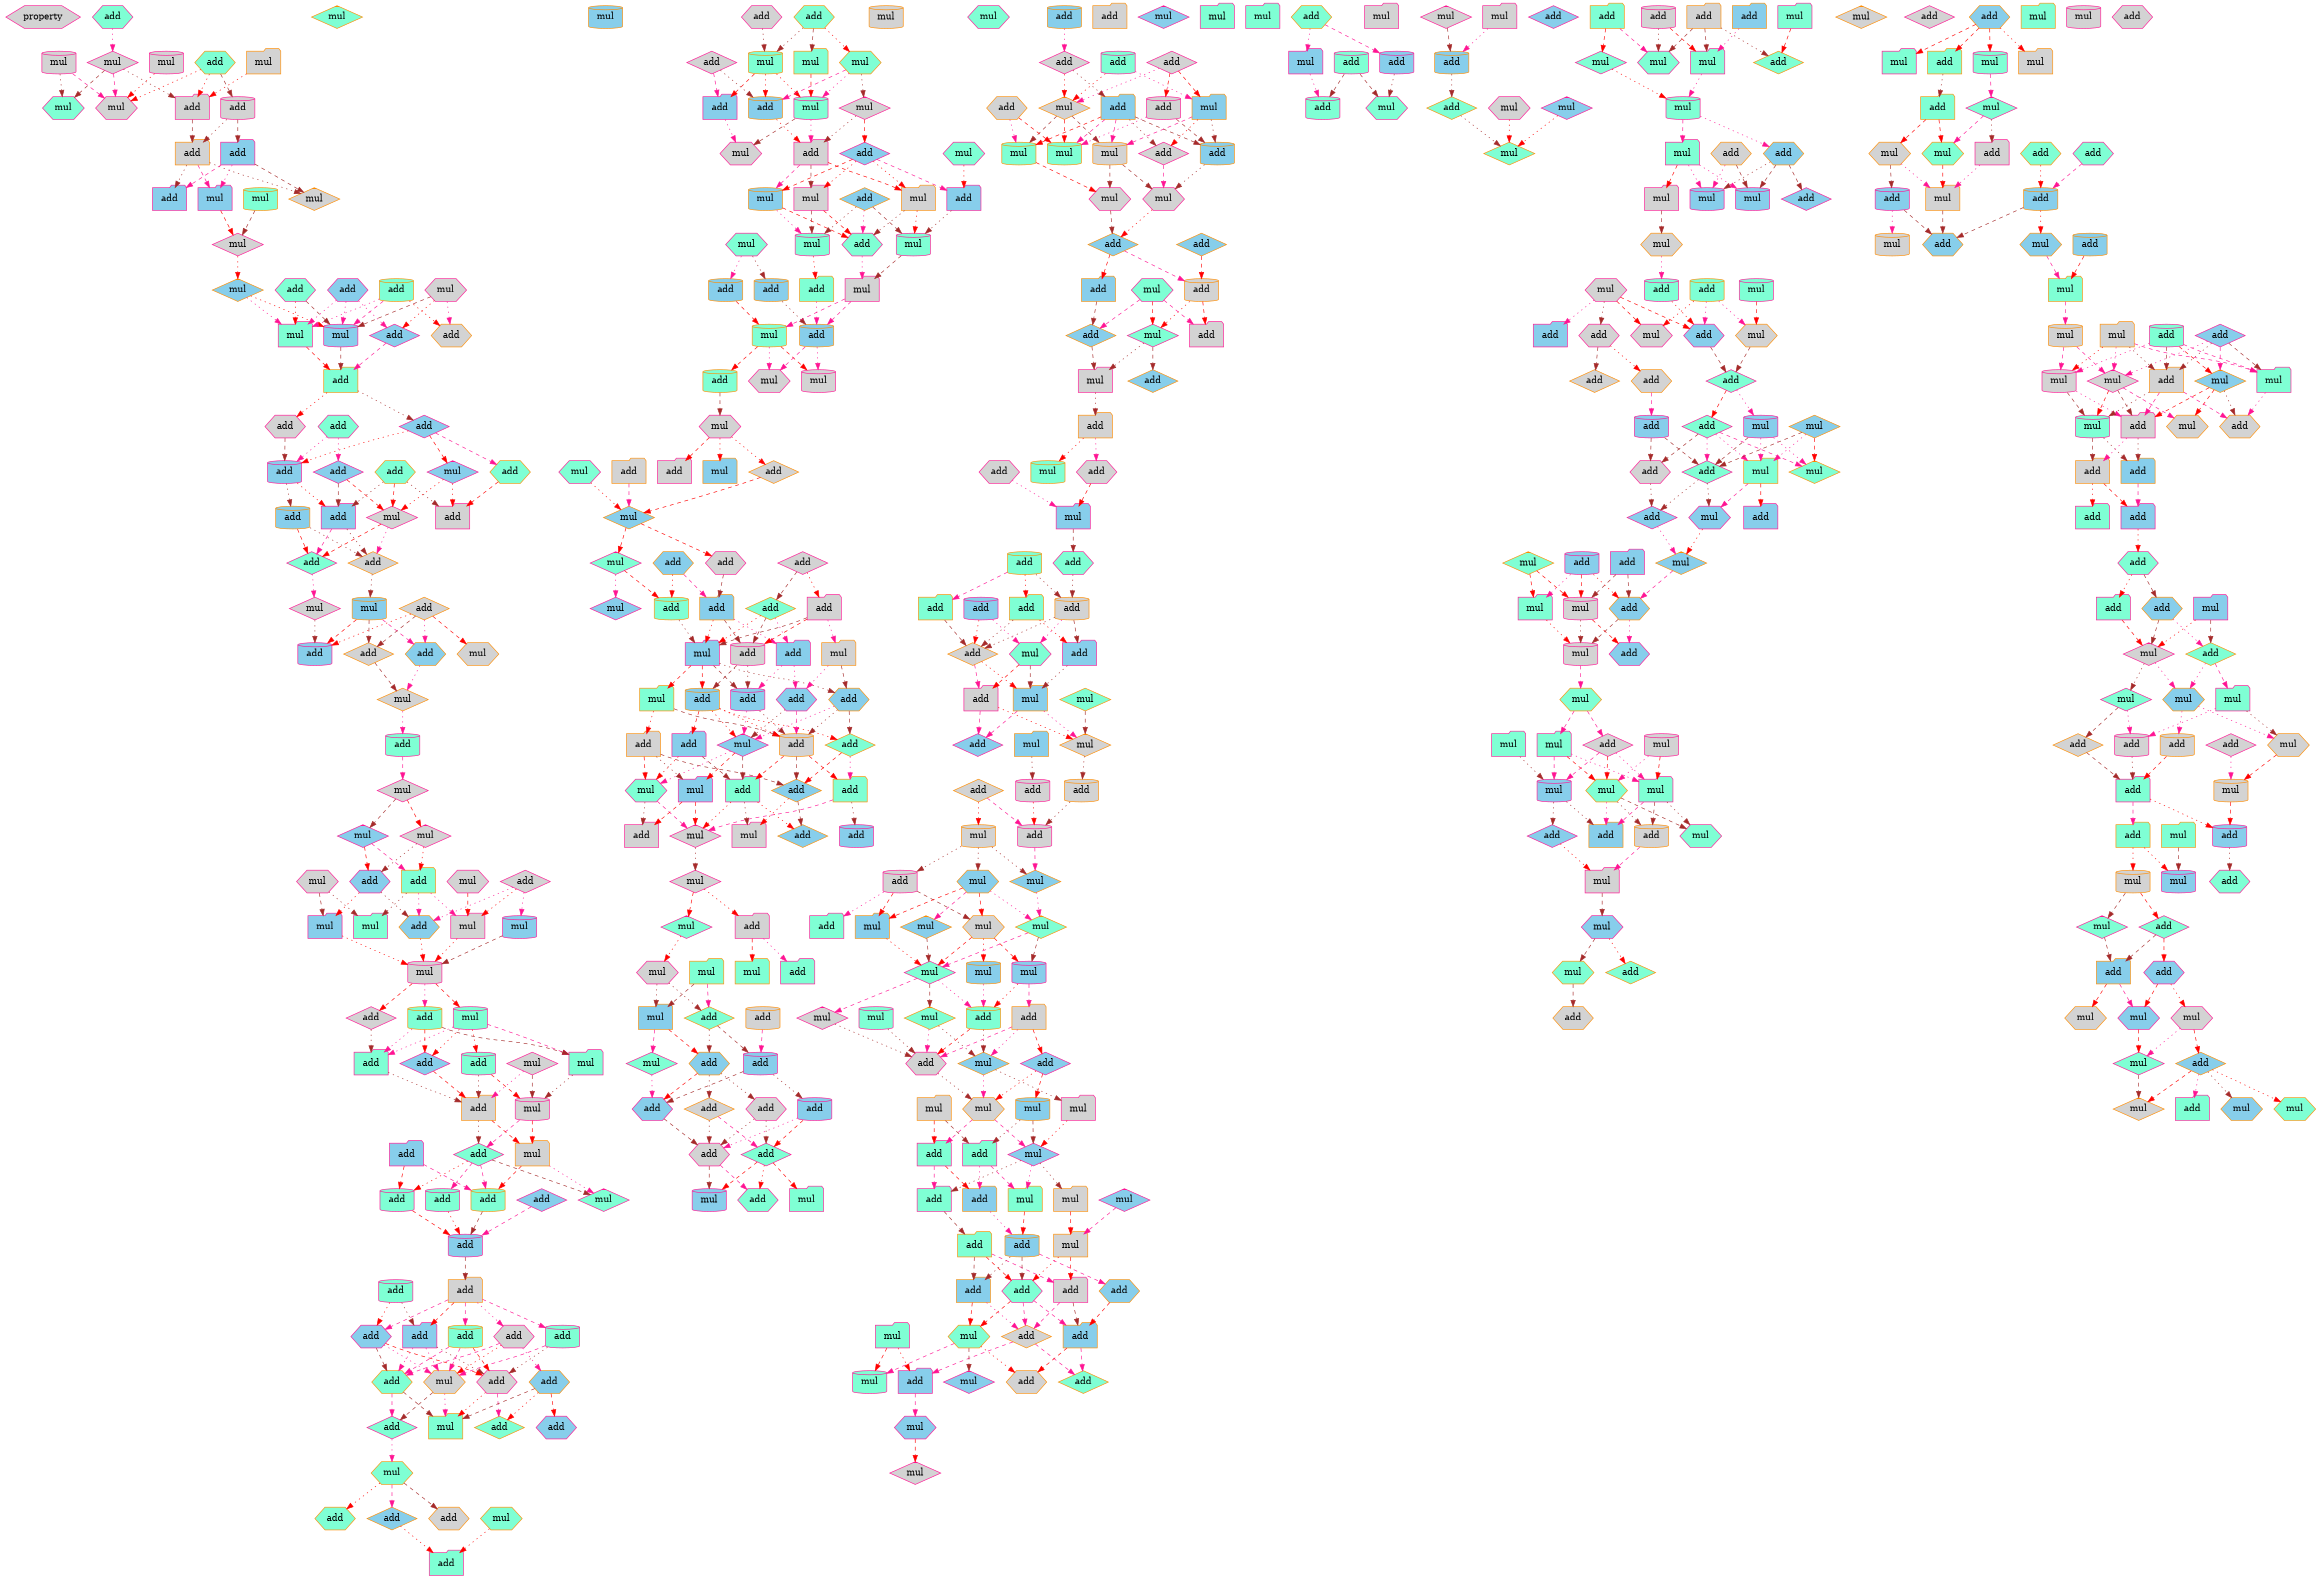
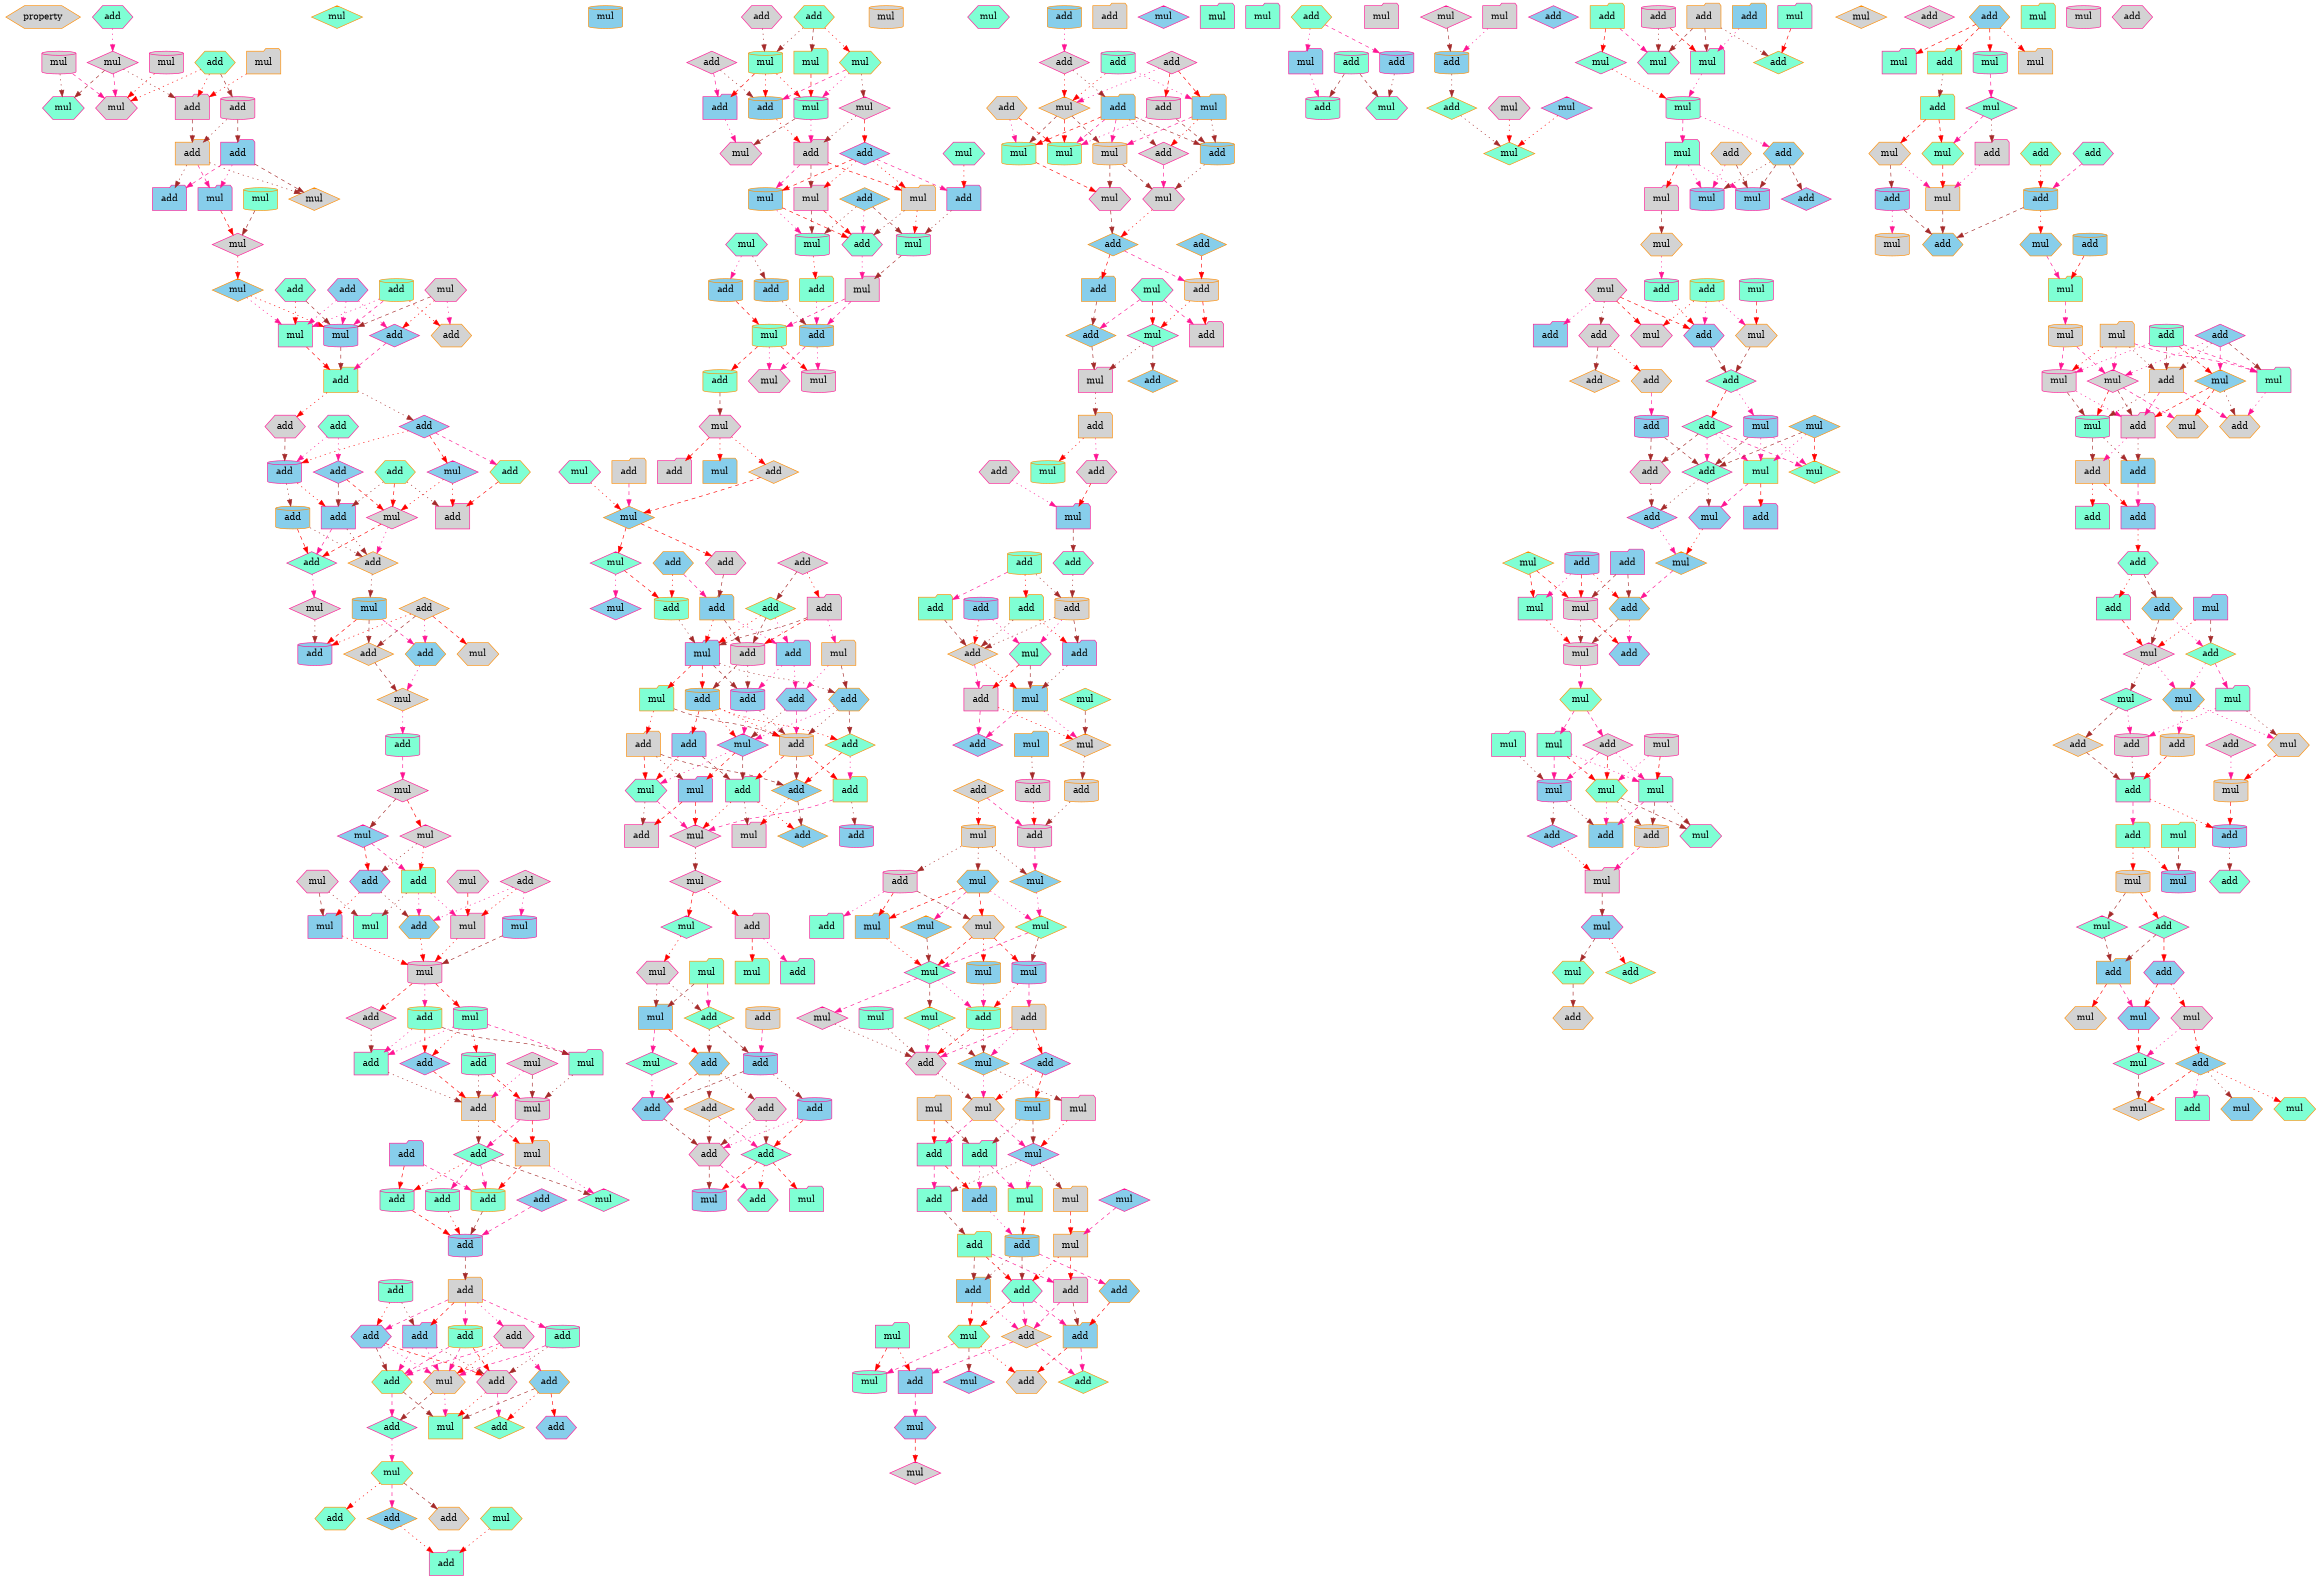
node "property": color deeppink -> darkorange
